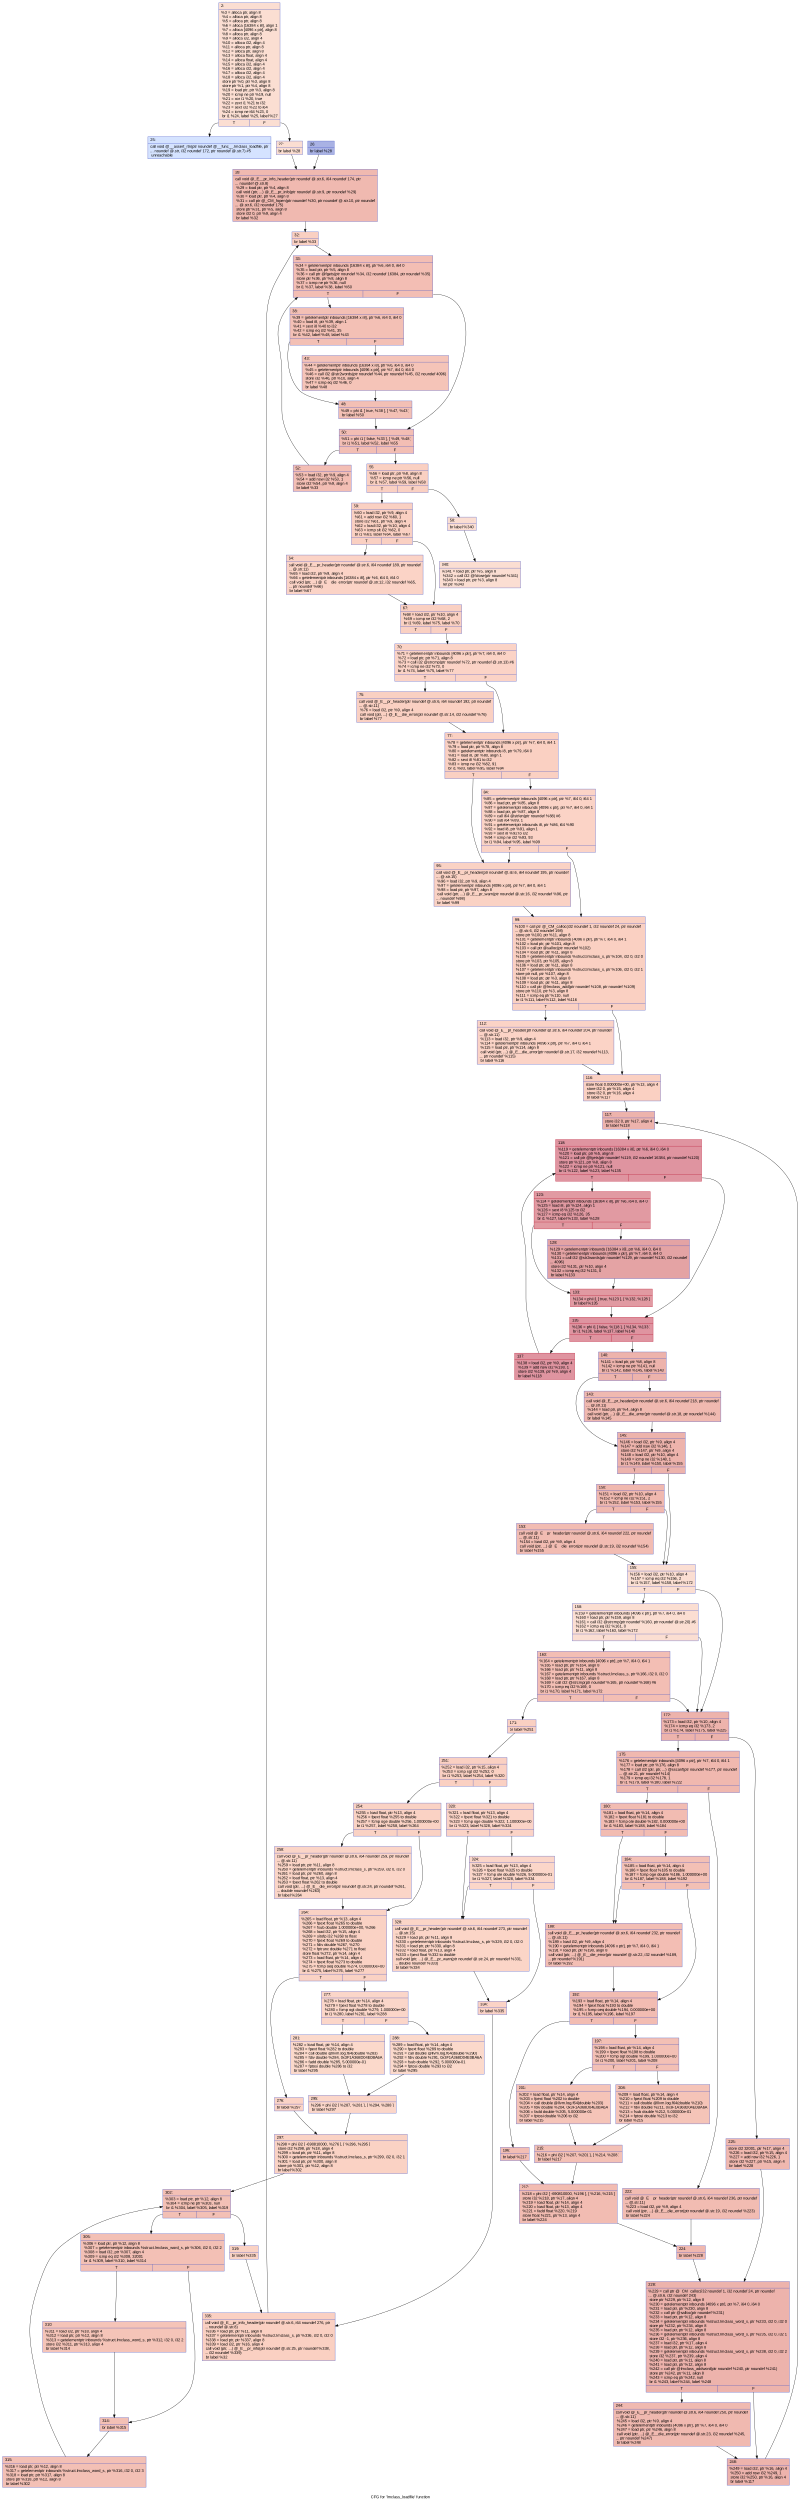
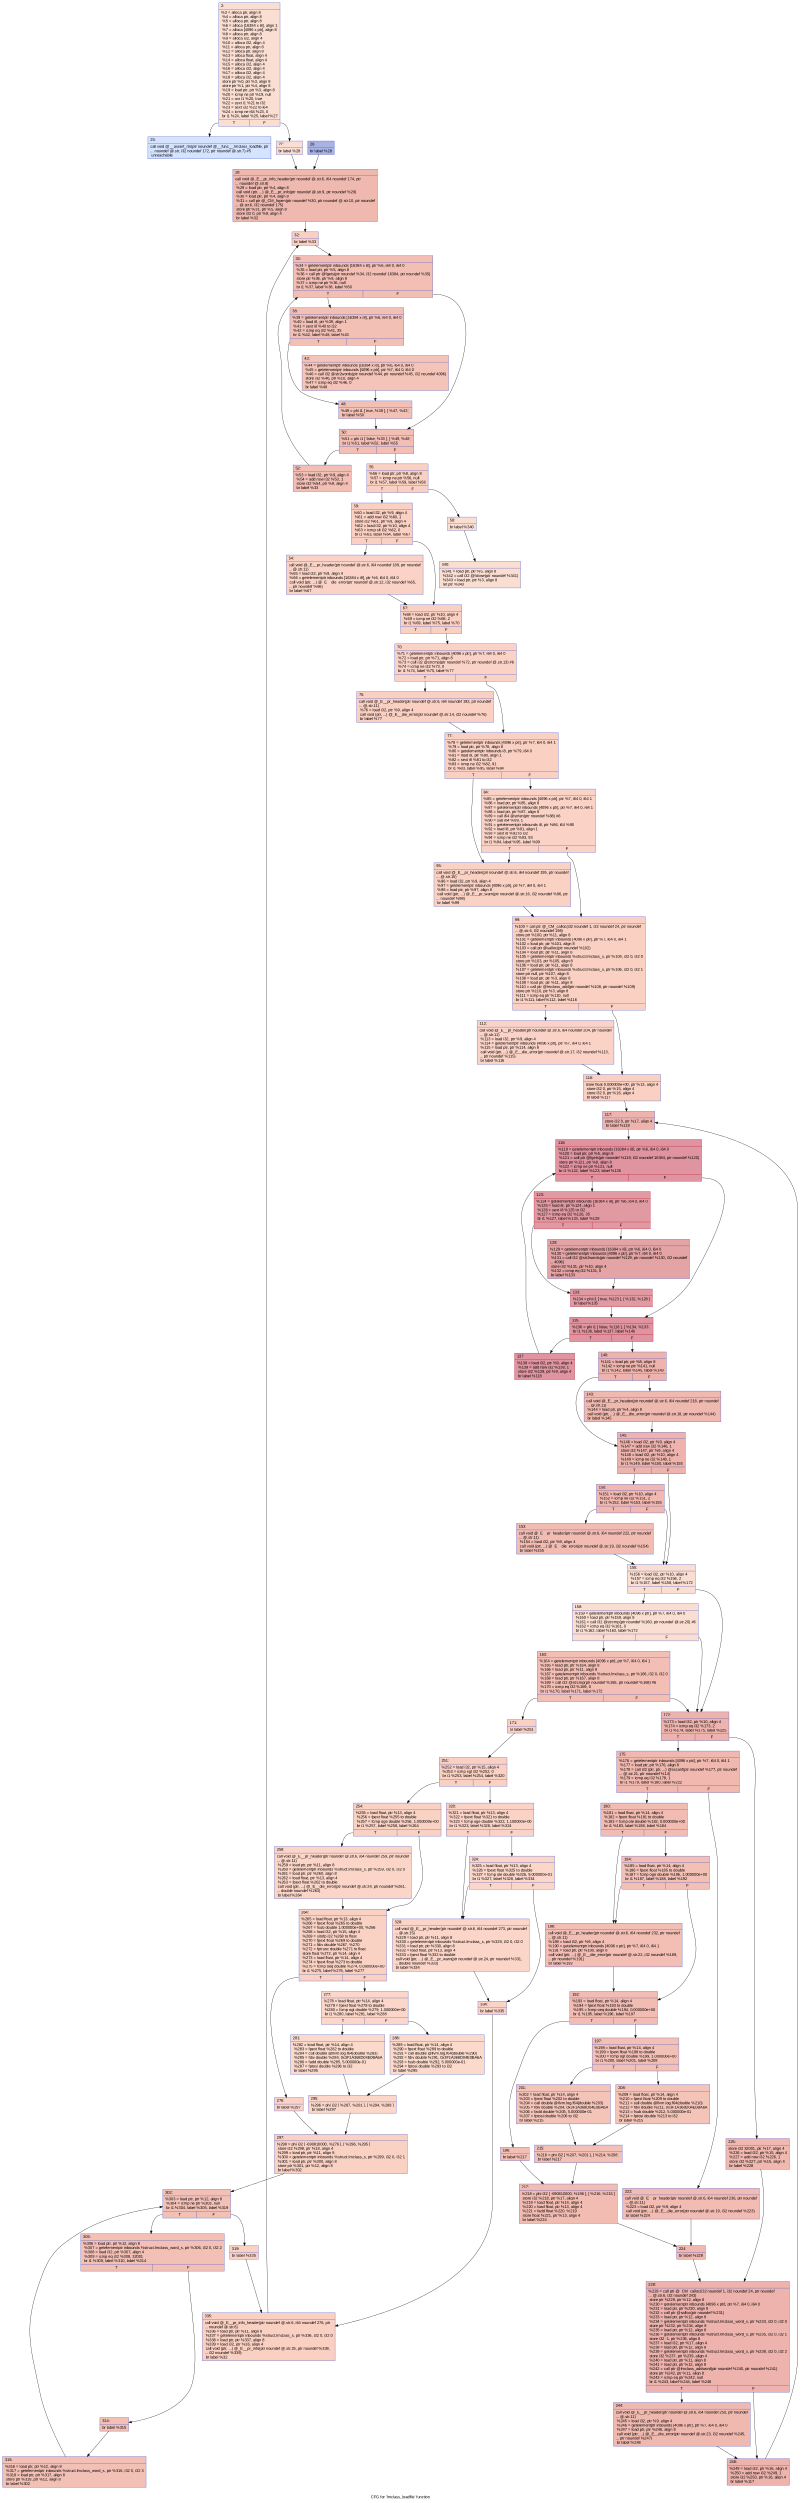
node "310:": removed
